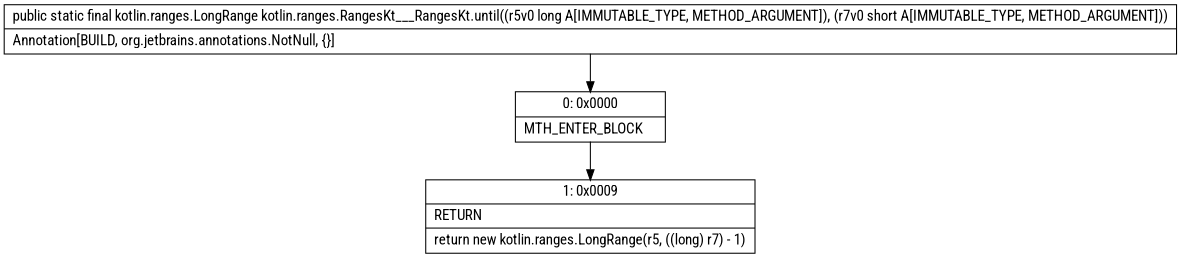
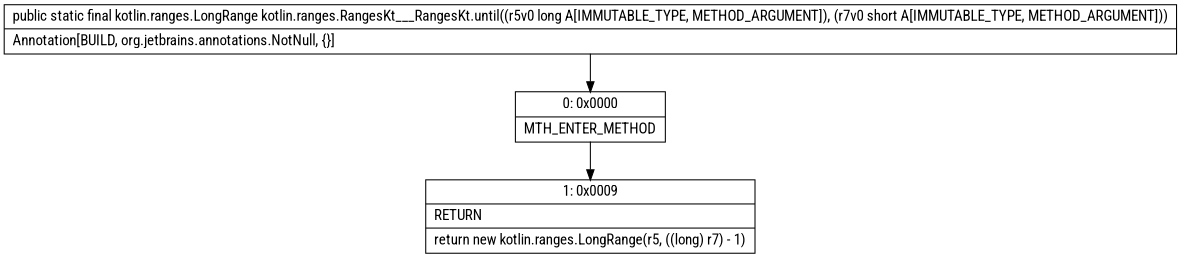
node "0: 0x0000": text "MTH_ENTER_BLOCK" -> "MTH_ENTER_METHOD"
